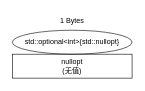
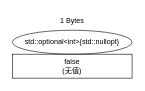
node "nullopt (无值)": label "nullopt (无值)" -> "false (无值)"
